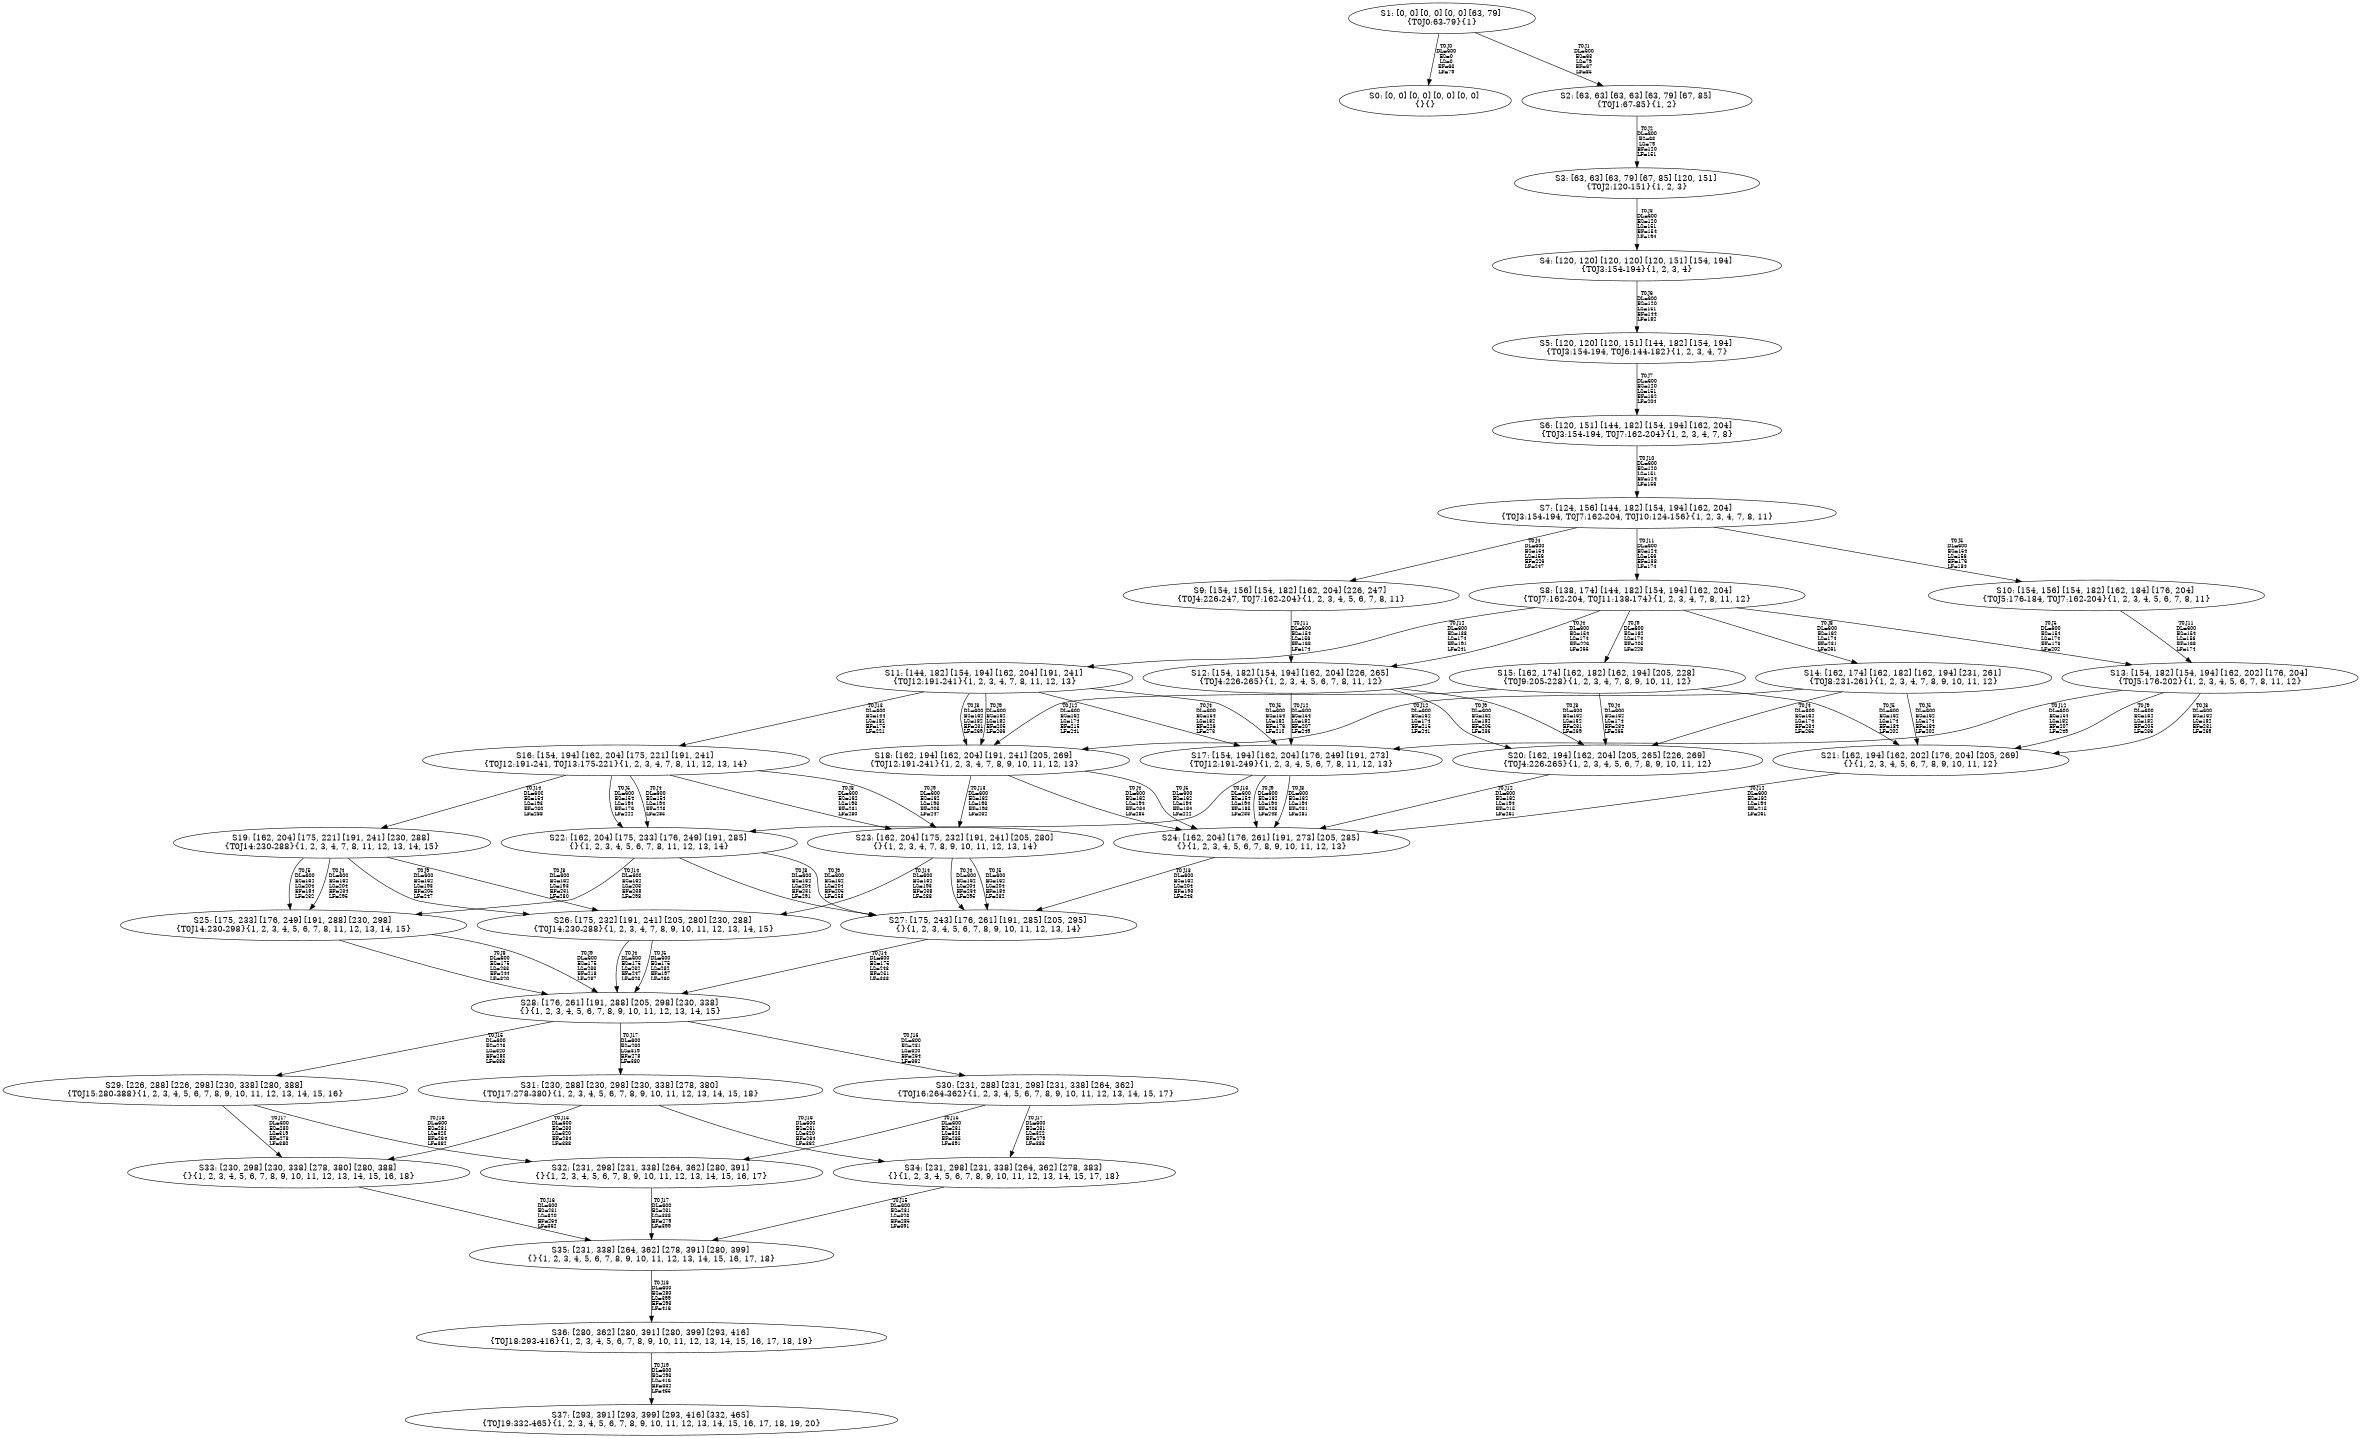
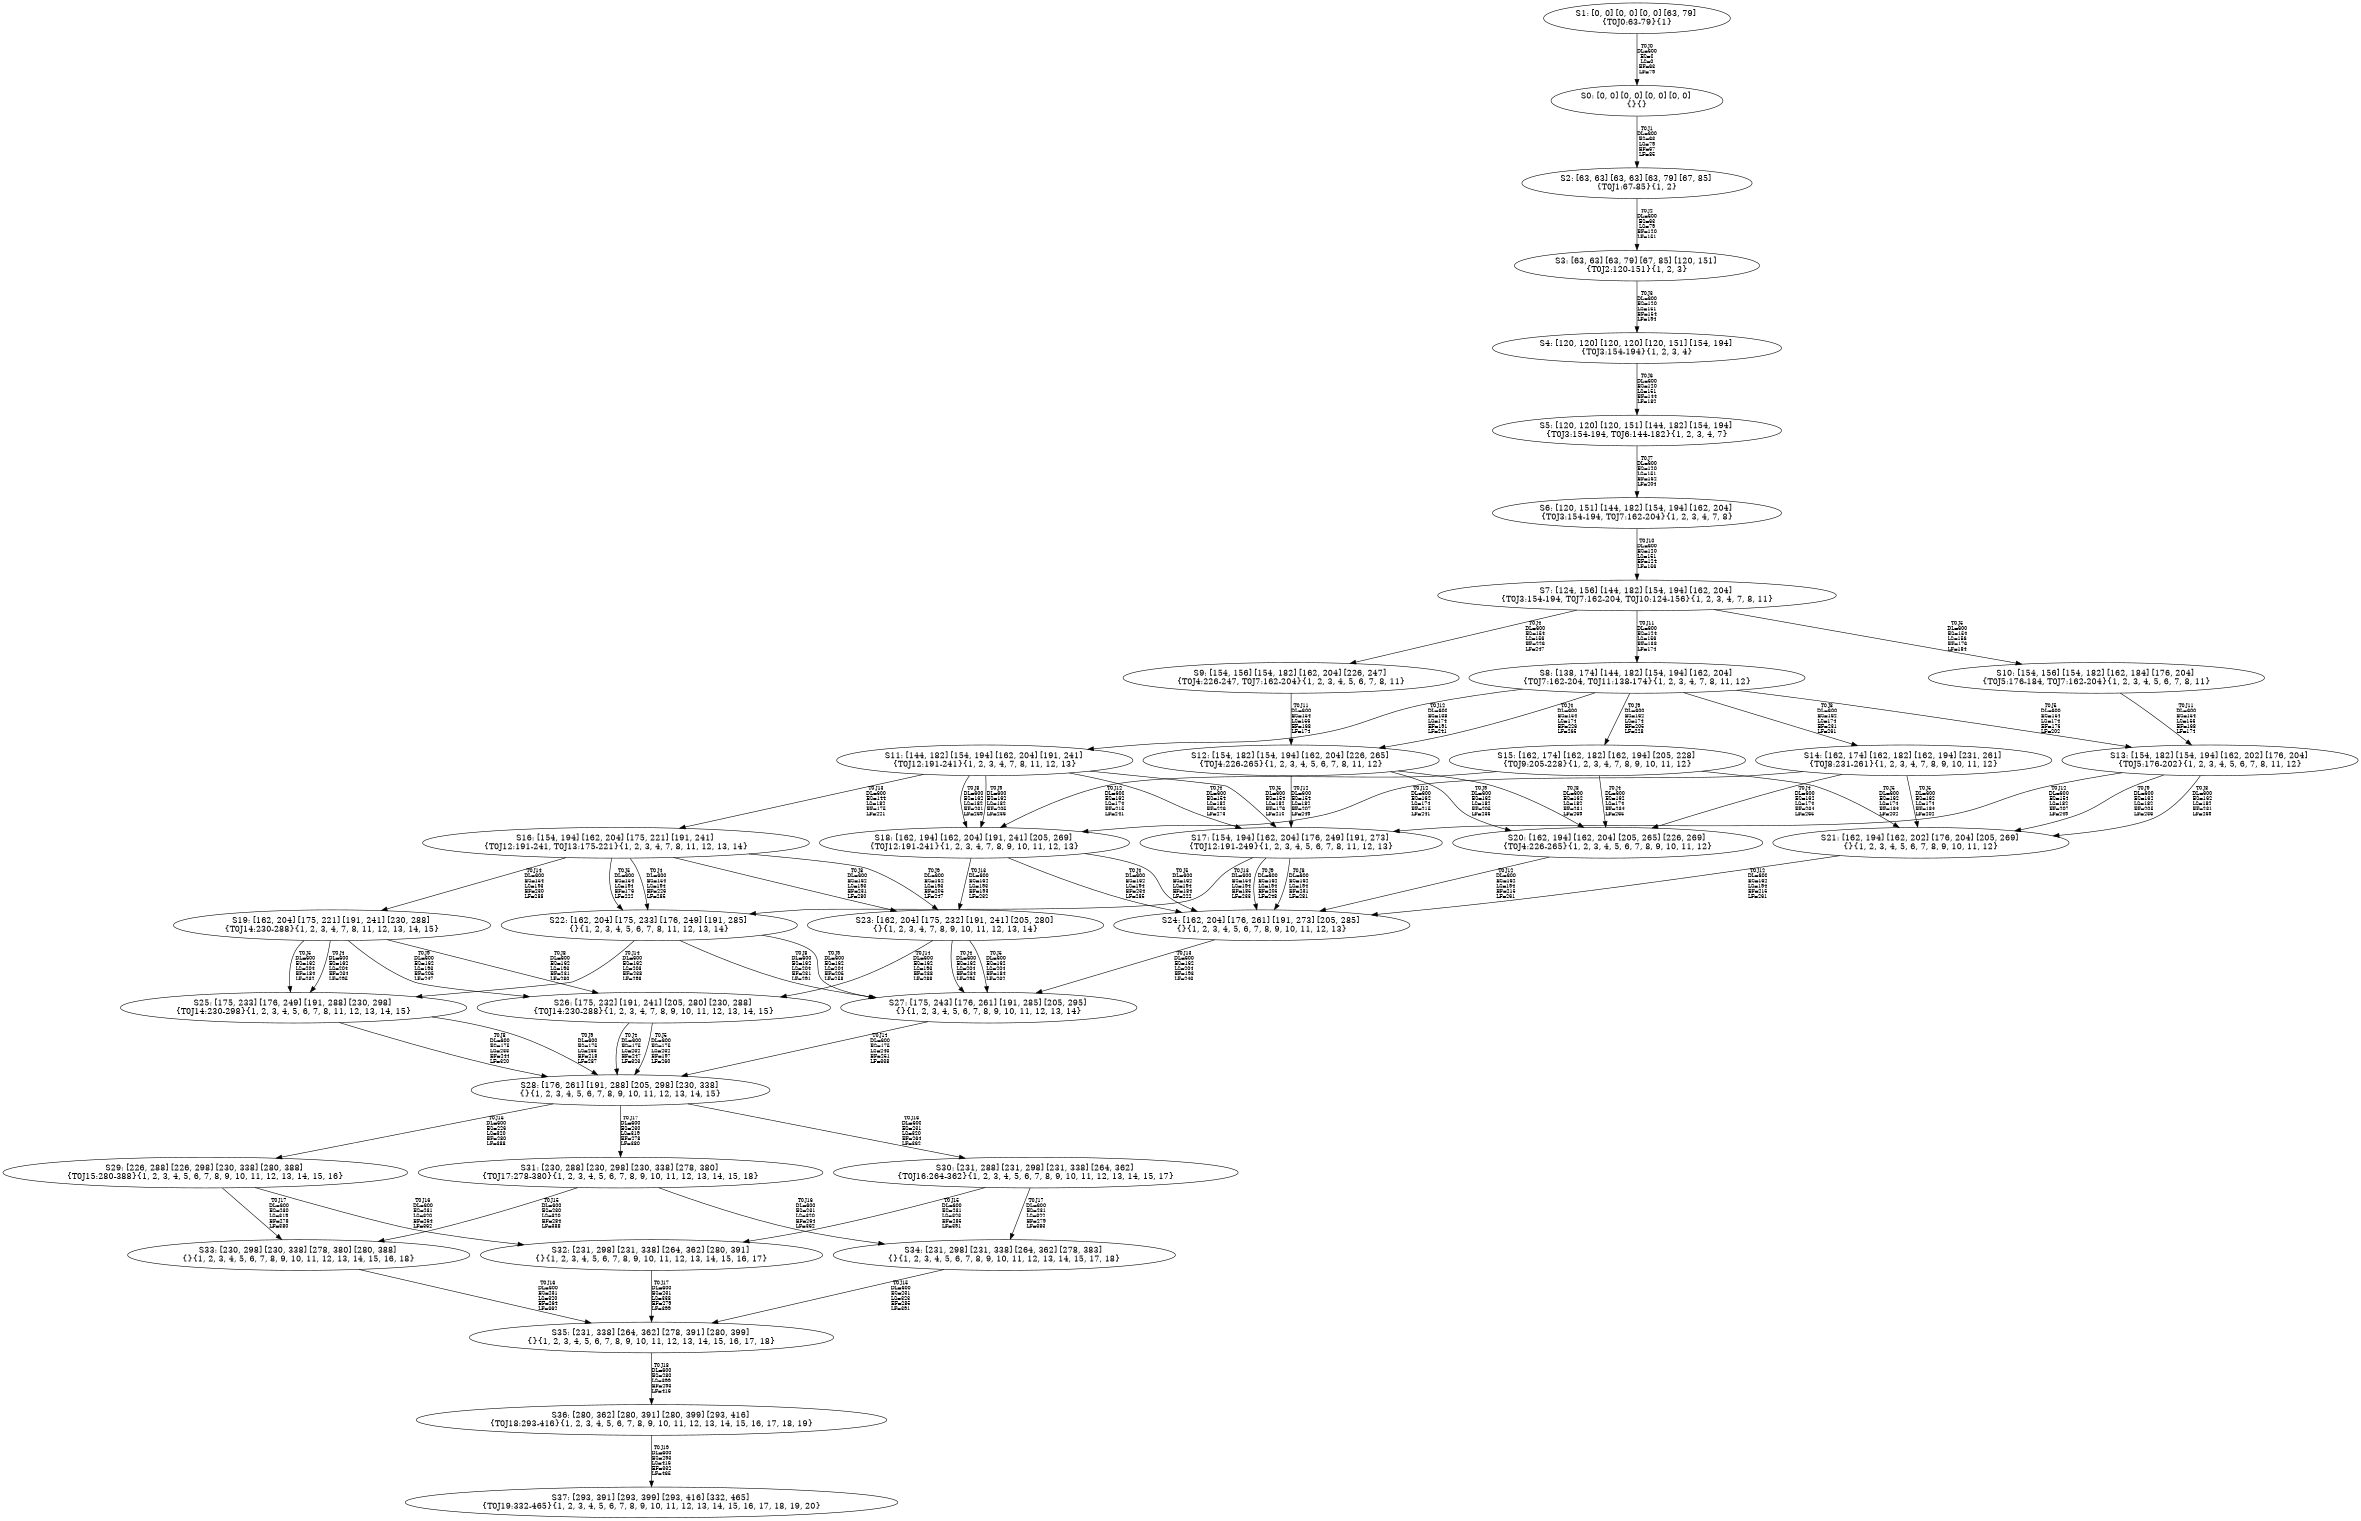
edge "S1: [0, 0] [0, 0] [0, 0] [63, 79] {T0J0:63-79}{1}" -> "S2: [63, 63] [63, 63] [63, 79] [67, 85] {T0J1:67-85}{1, 2}": now "S0: [0, 0] [0, 0] [0, 0] [0, 0] {}{}" -> "S2: [63, 63] [63, 63] [63, 79] [67, 85] {T0J1:67-85}{1, 2}"
